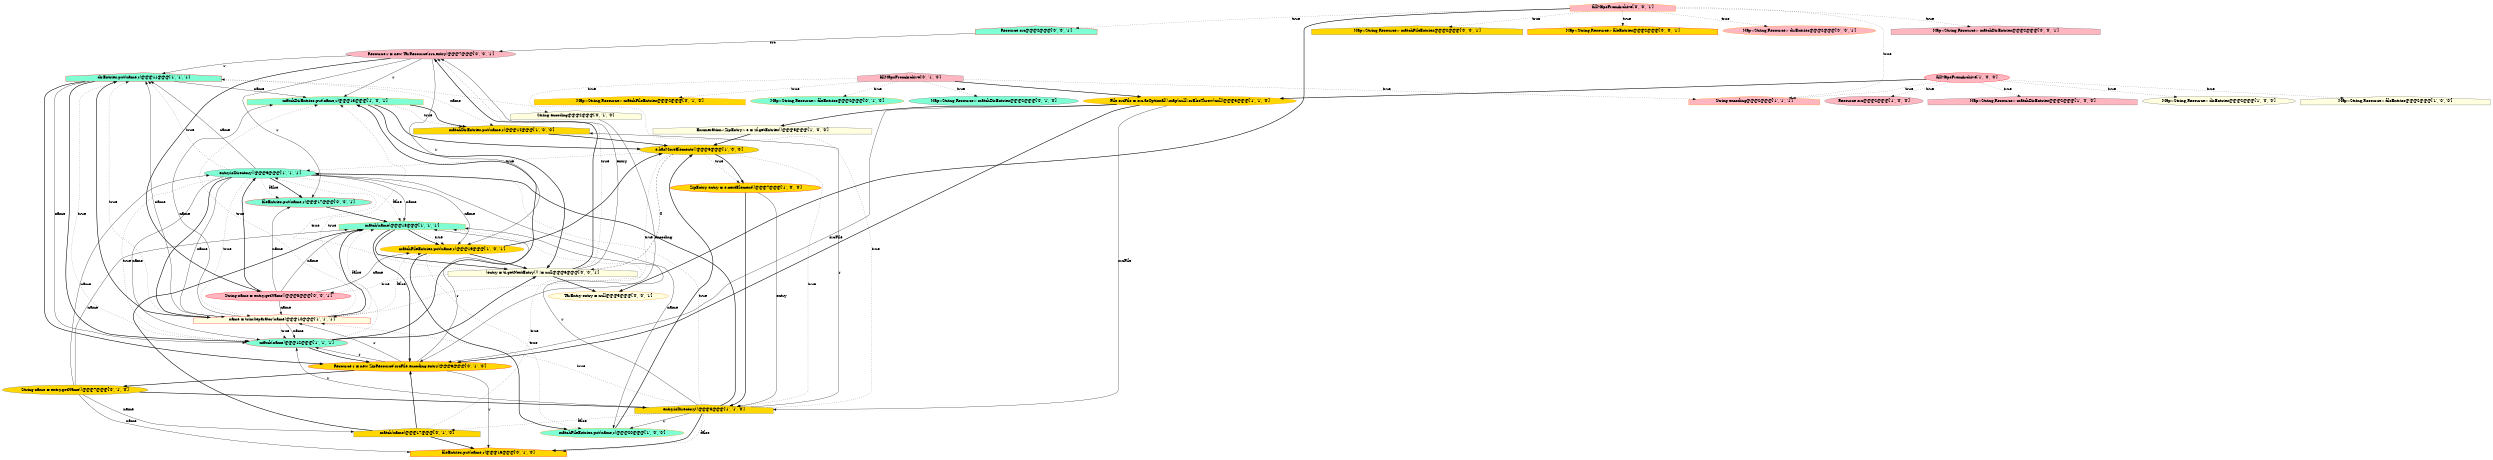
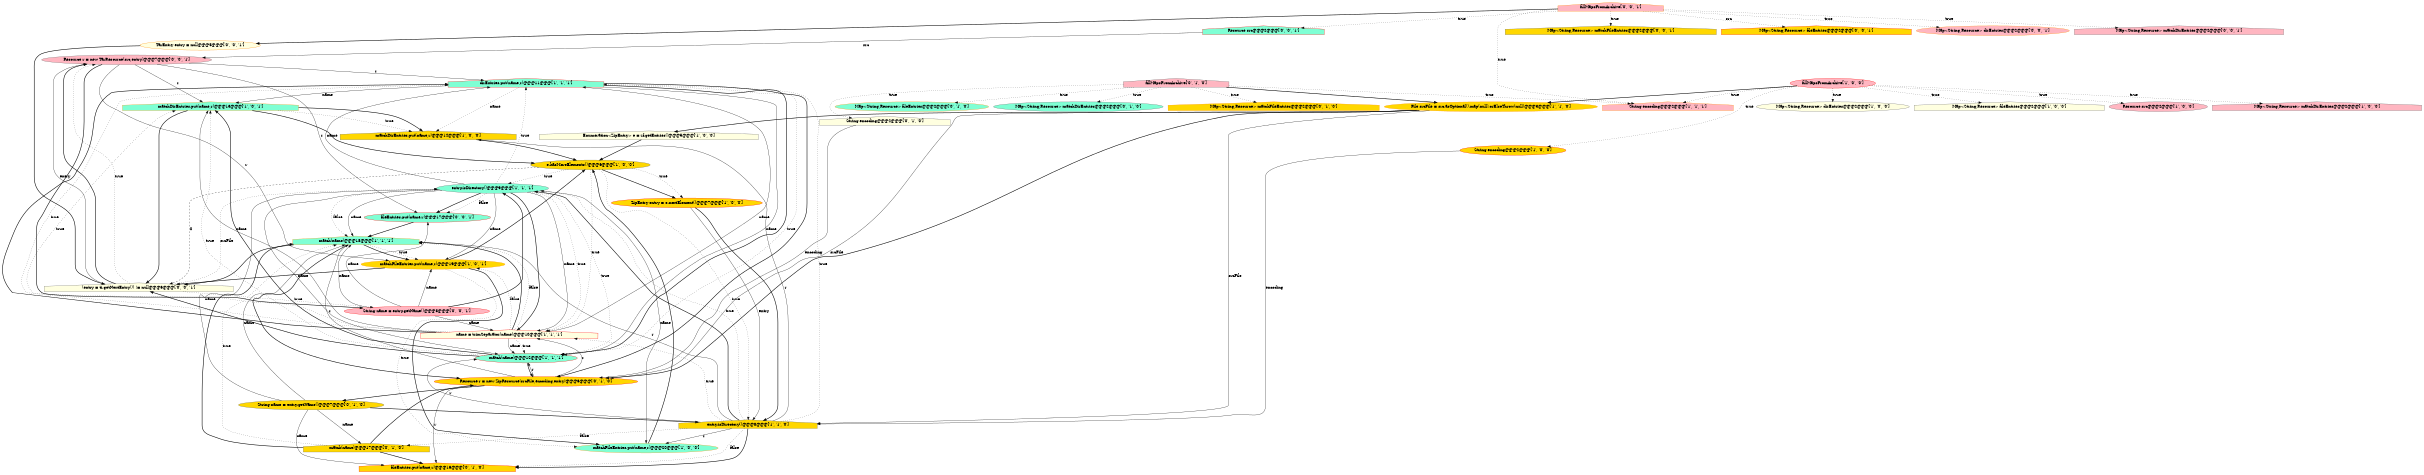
edge "fillMapsFromArchive['0', '0', '1']" -> "Map<String,Resource> fileEntries@@@2@@@['0', '0', '1']": label "true" -> "src"
node "String encoding@@@2@@@['1', '0', '0']": added
edge "(entry = ti.getNextEntry()) != null@@@6@@@['0', '0', '1']" -> "entry.isDirectory()@@@9@@@['1', '1', '1']": label "true" -> "srcFile"
edge "(entry = ti.getNextEntry()) != null@@@6@@@['0', '0', '1']" -> "TarEntry entry = null@@@5@@@['0', '0', '1']": reversed
